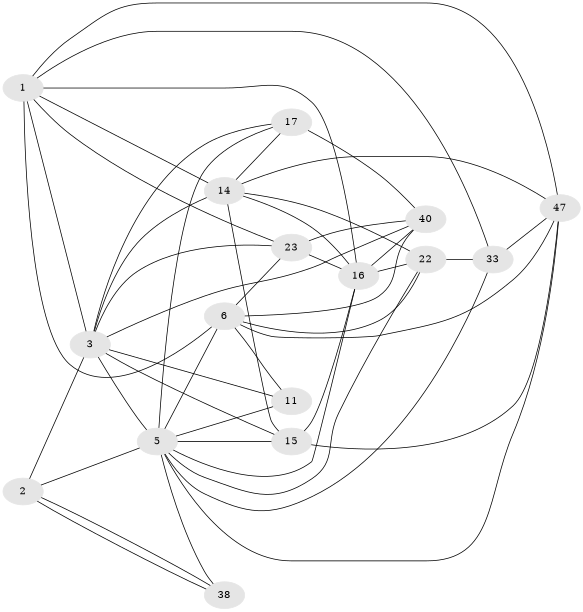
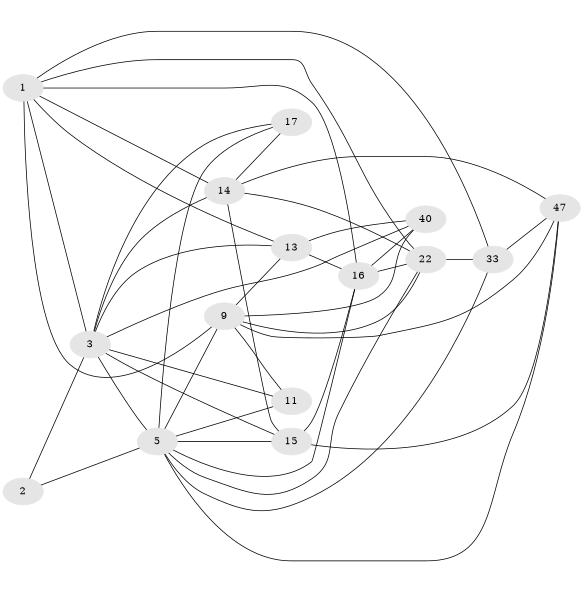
edge "1" -- "47": now "1" -- "22"
edge "17" -- "40": removed
edge "14" -- "16": removed
node "23": label "23" -> "13"
node "6": label "6" -> "9"
node "38": removed
